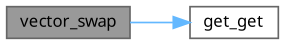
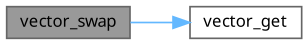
node "get_get": label "get_get" -> "vector_get"
